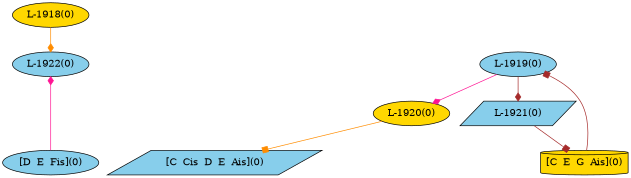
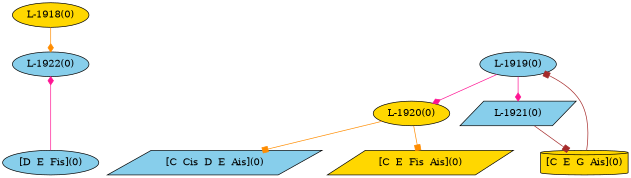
edge "L-1919(0)" -> "L-1921(0)": color brown -> deeppink
node "[C  E  Fis  Ais](0)": added
